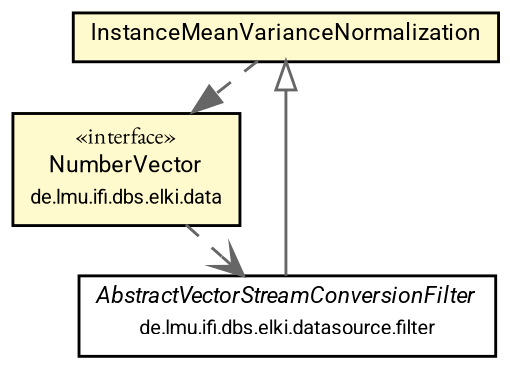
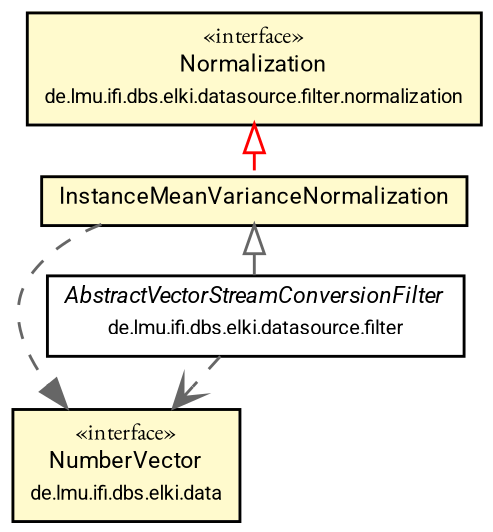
node "Normalization": added
edge "NumberVector" -> "AbstractVectorStreamConversionFilter": reversed
